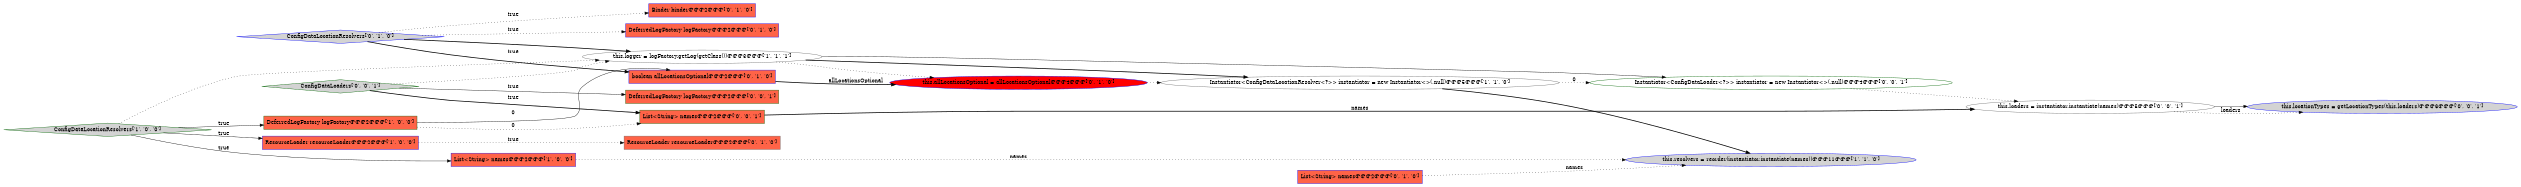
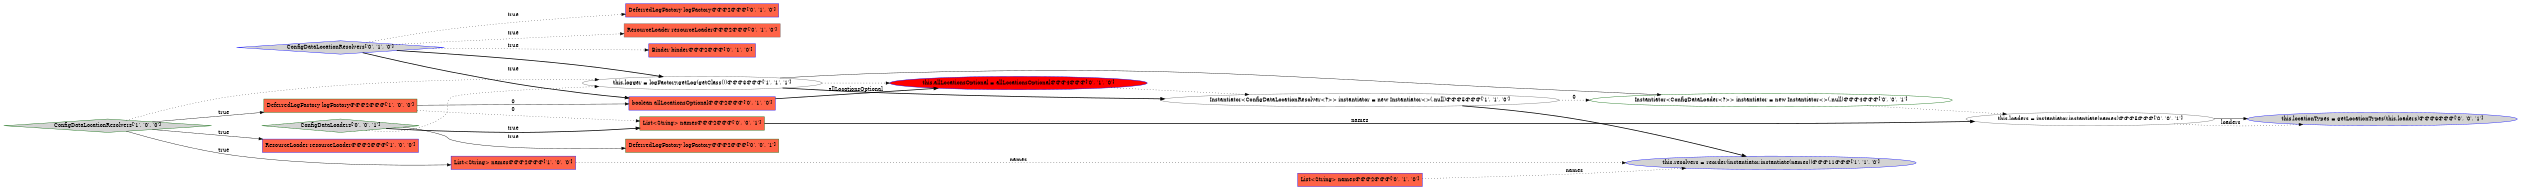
edge "ResourceLoader resourceLoader@@@2@@@['1', '0', '0']" -> "ResourceLoader resourceLoader@@@2@@@['0', '1', '0']": now "ConfigDataLocationResolvers['0', '1', '0']" -> "ResourceLoader resourceLoader@@@2@@@['0', '1', '0']"
